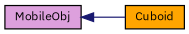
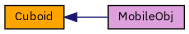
edge "Cuboid" -> "MobileObj": reversed
